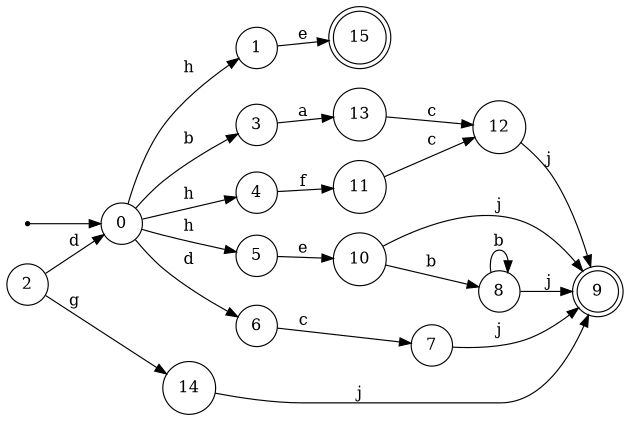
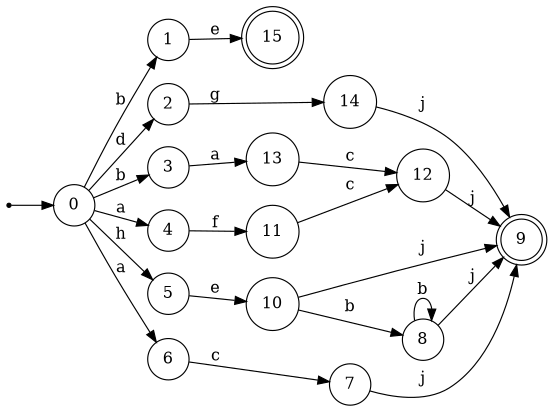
edge "0" -> "1": label "h" -> "b"
edge "0" -> "4": label "h" -> "a"
edge "2" -> "0": reversed
edge "0" -> "6": label "d" -> "a"
